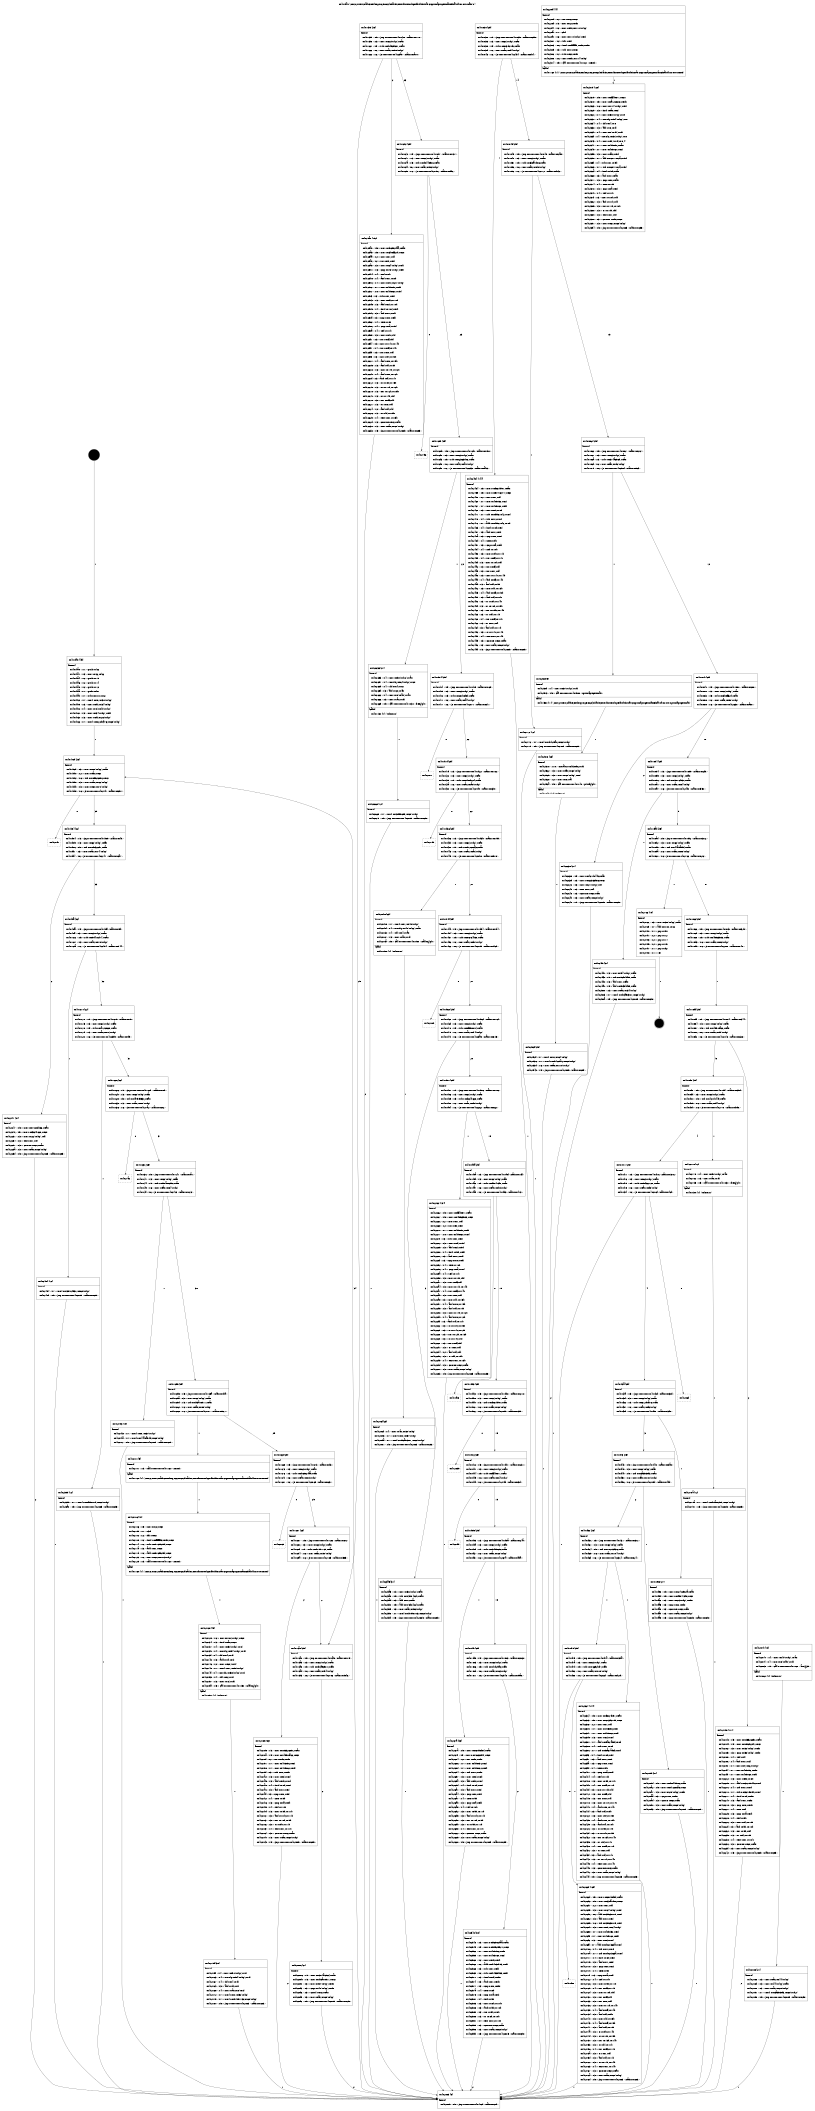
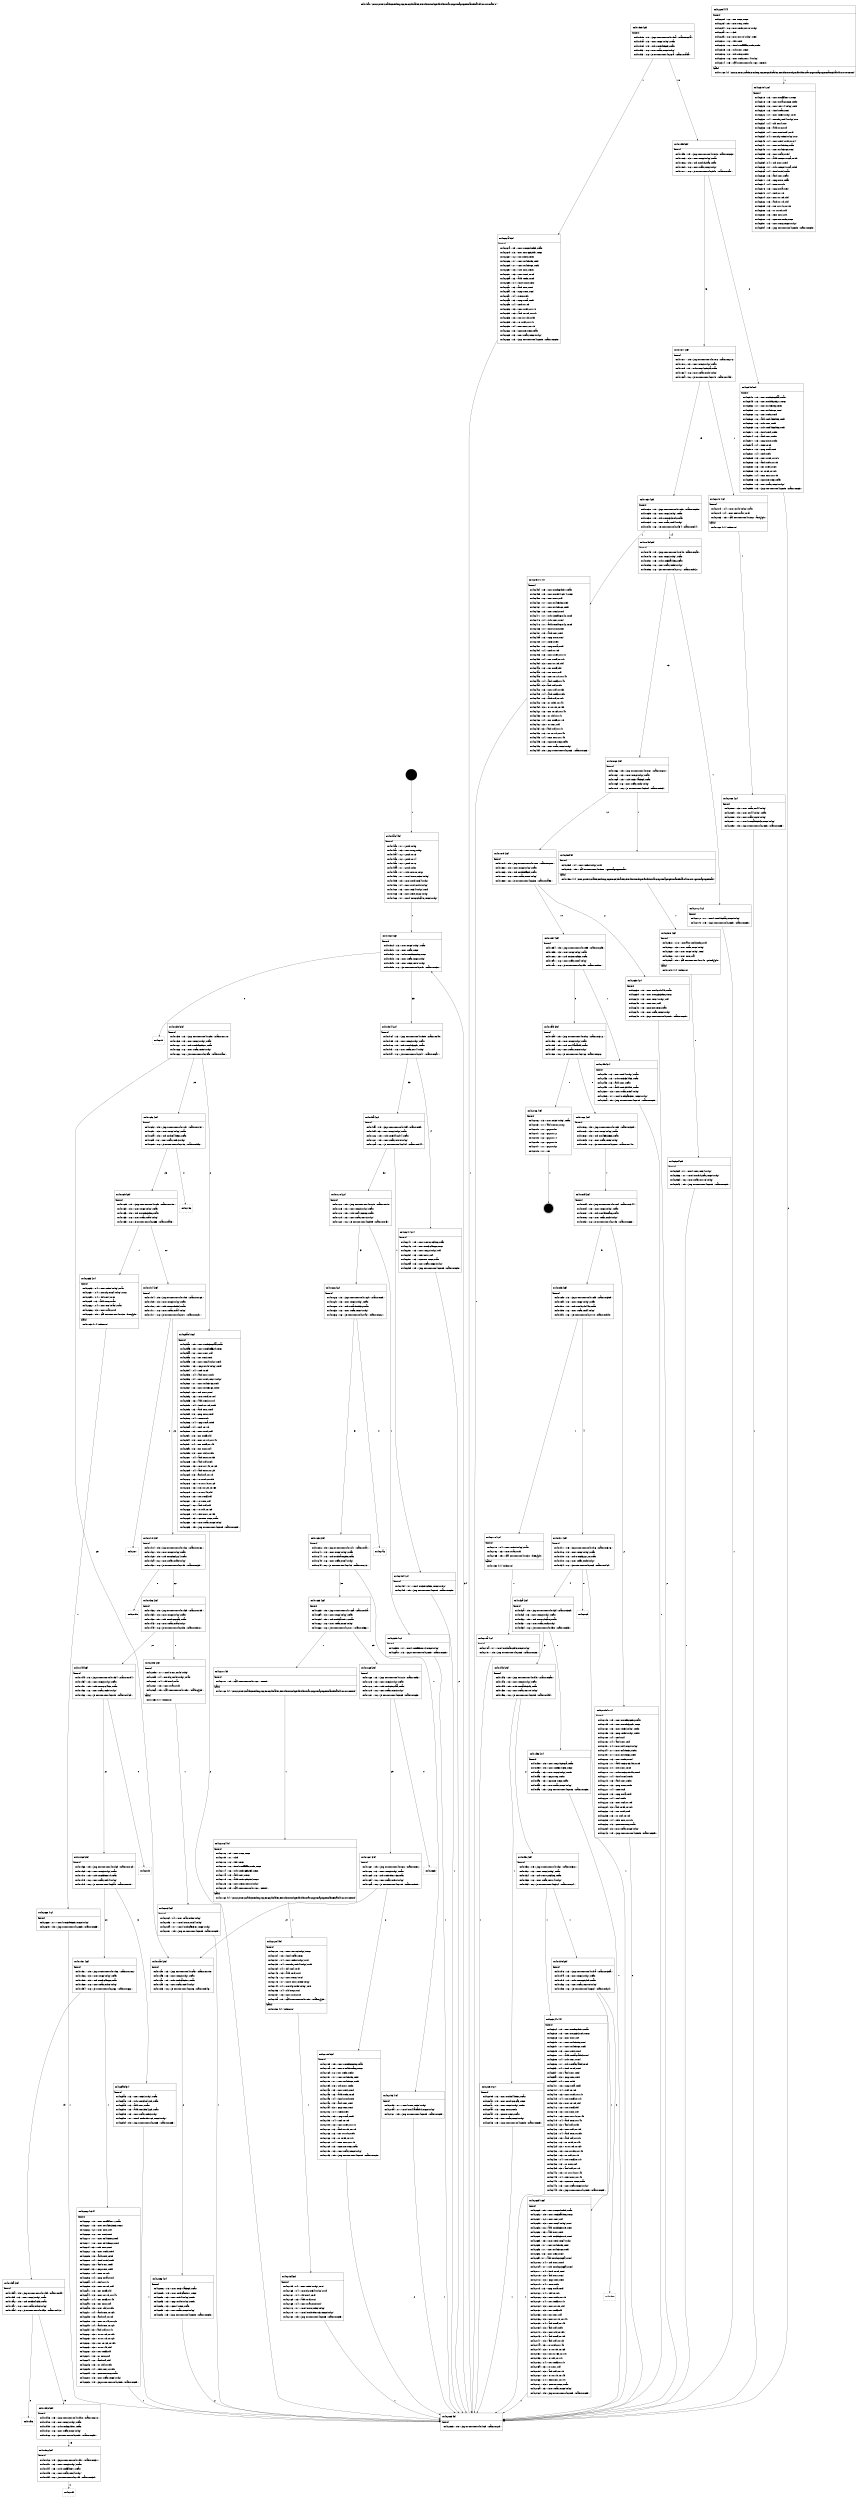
node "0x401e17 [25]": added
node "0x402859": removed
edge "0x401dcc [25]" -> "0x401de5 [25]": removed, label "19"
